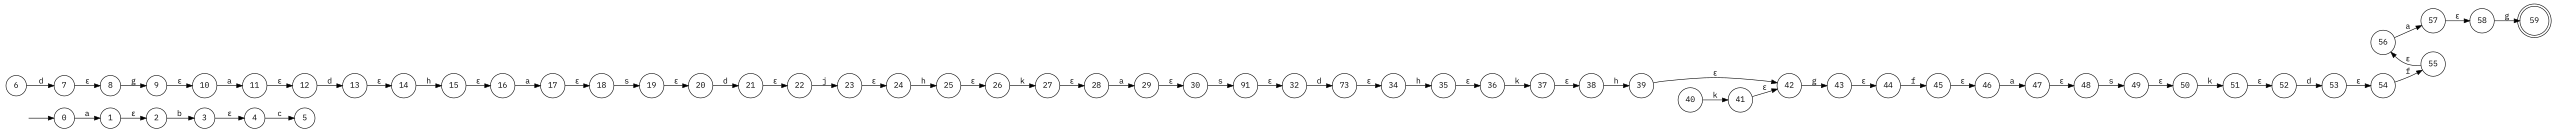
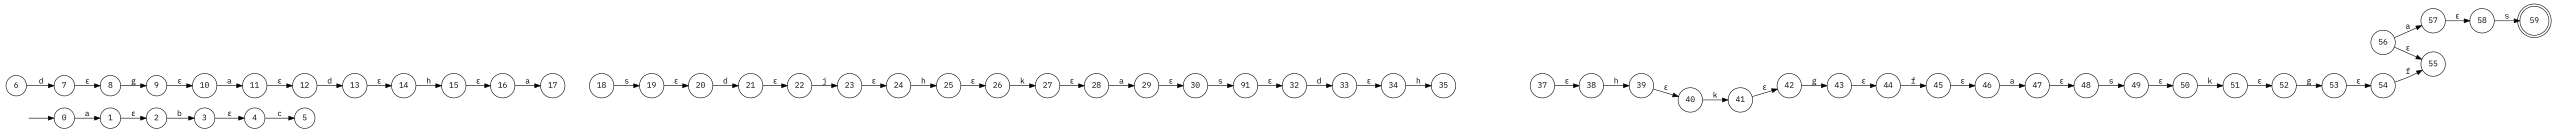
edge "58" -> "59": label "g" -> "s"
edge "55" -> "56": reversed
edge "39" -> "42": now "39" -> "40"
edge "52" -> "53": label "d" -> "g"
edge "17" -> "18": removed, label "ε"
node "73": label "73" -> "33"
node "36": removed
